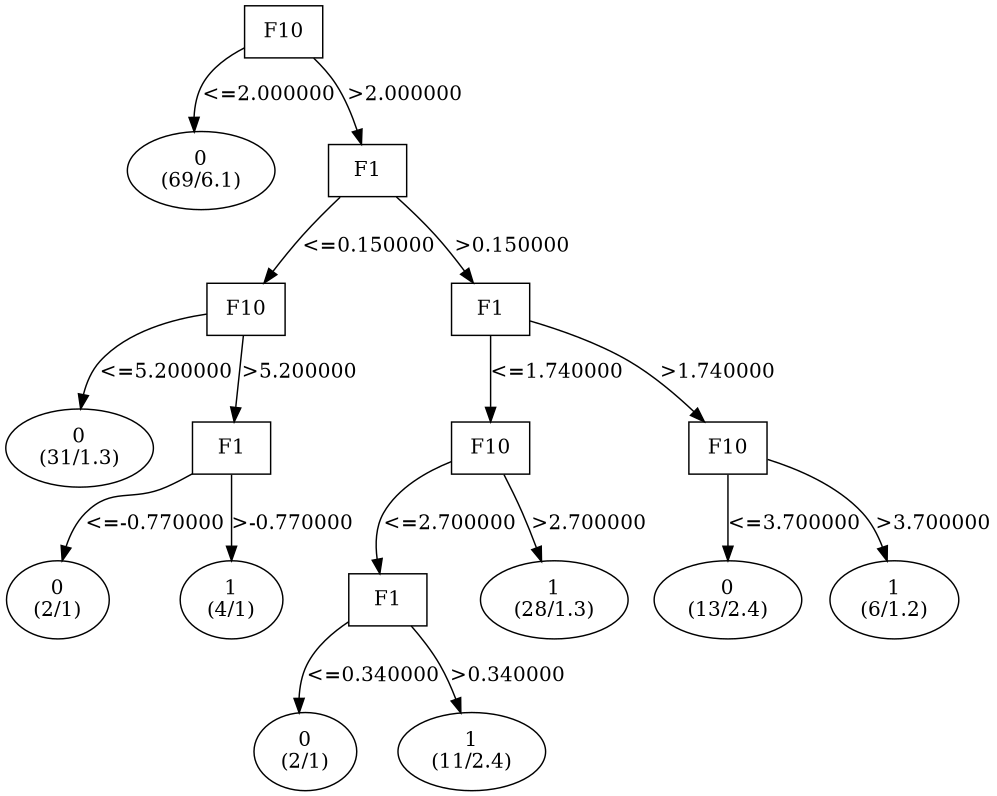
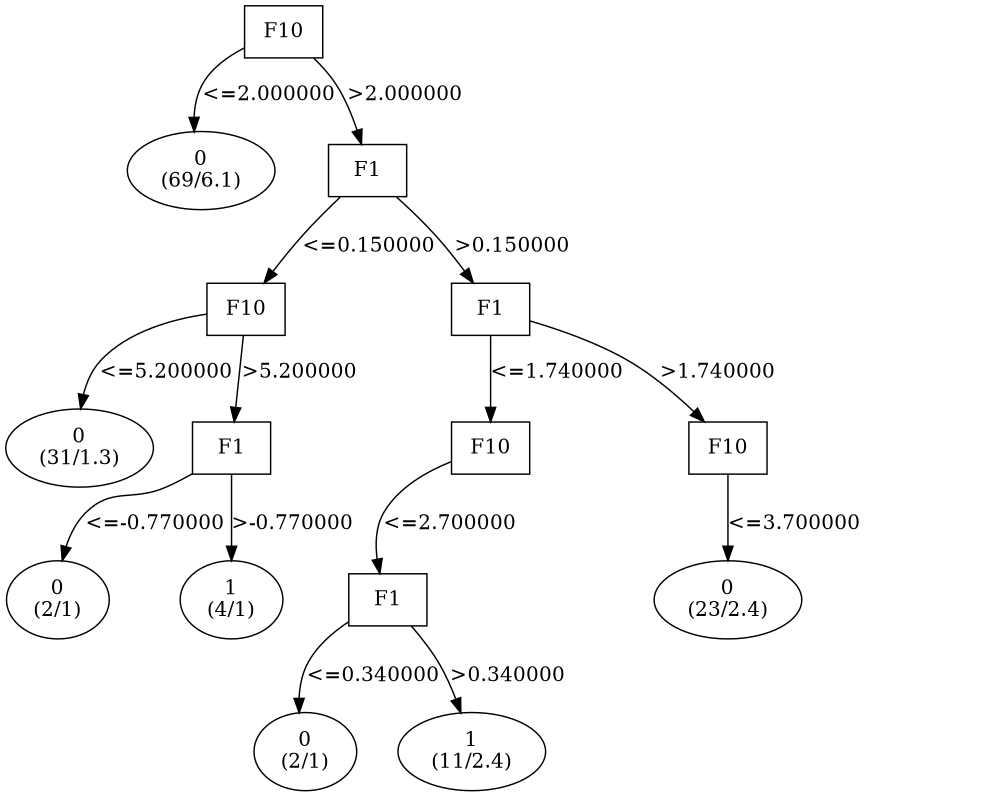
node "1 (28/1.3)": removed
node "0 (13/2.4)": label "0 (13/2.4)" -> "0 (23/2.4)"
node "1 (6/1.2)": removed
